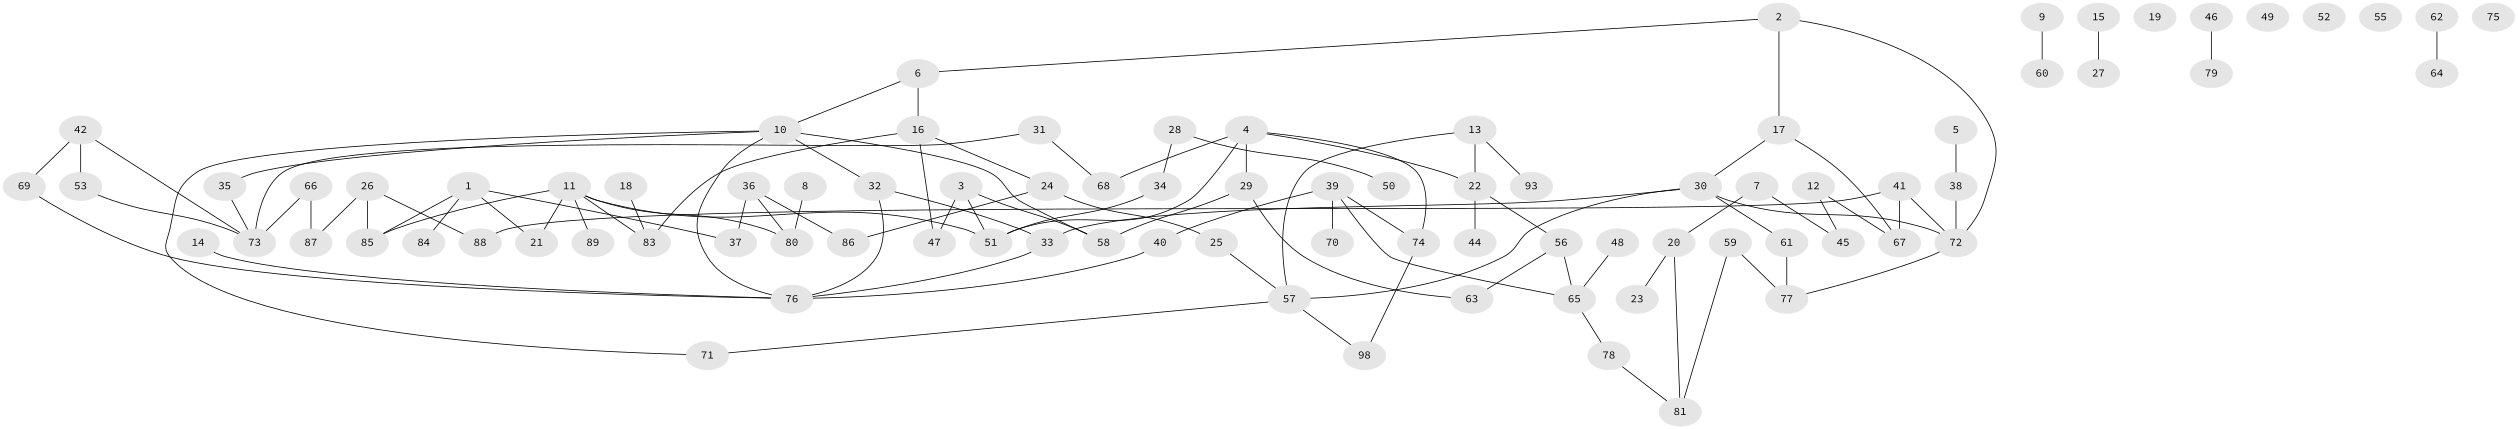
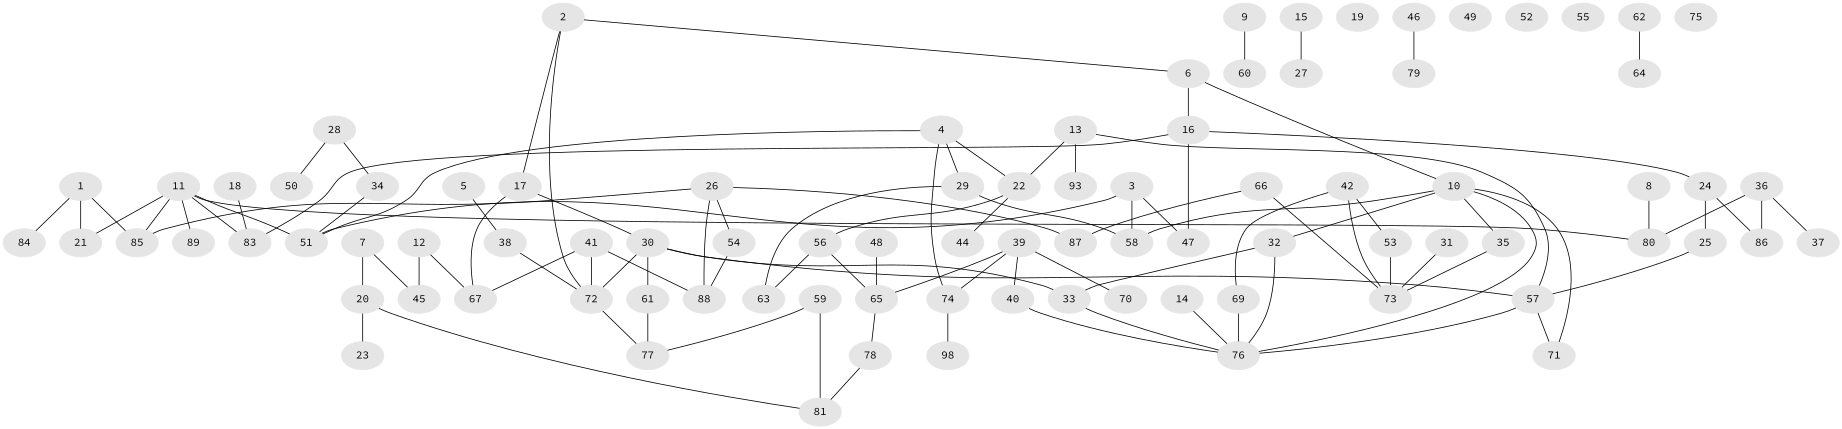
node "68": removed
edge "1" -- "37": removed
node "54": added
edge "57" -- "98": now "57" -- "76"
